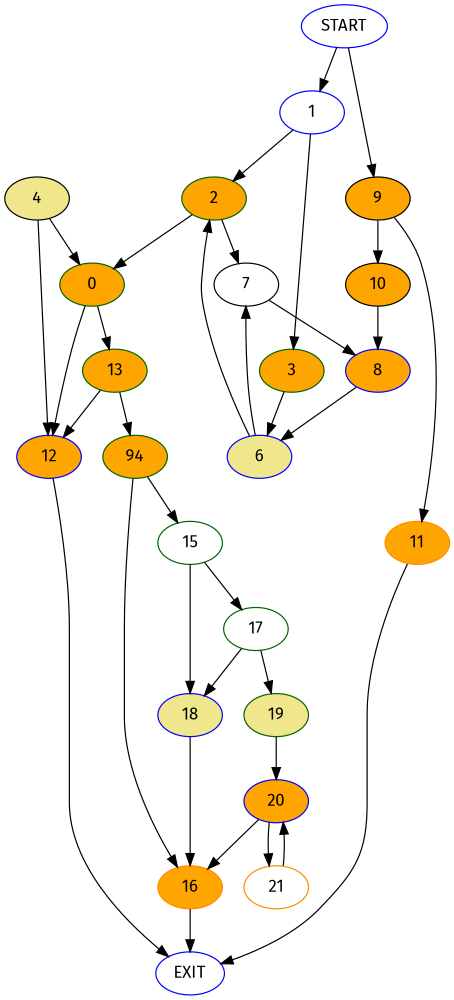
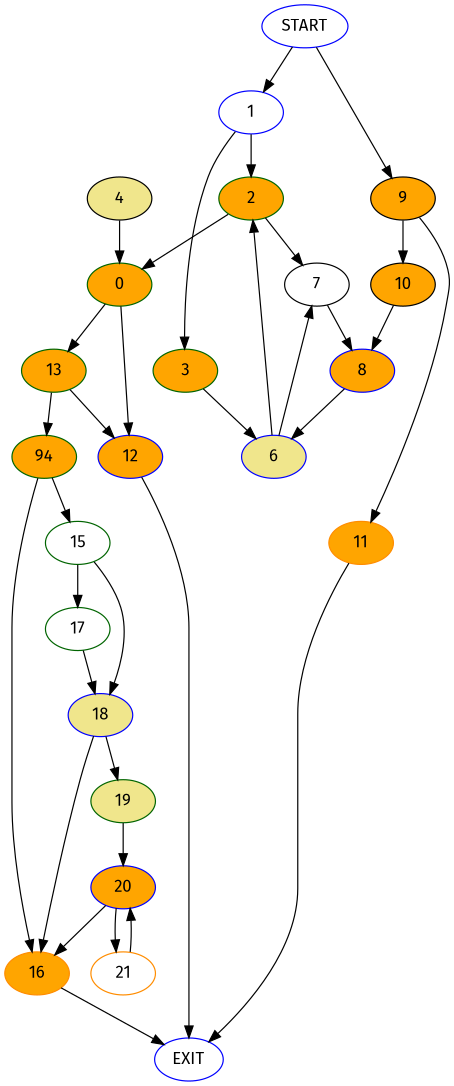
edge "4" -> "12": removed
edge "17" -> "19": now "18" -> "19"
